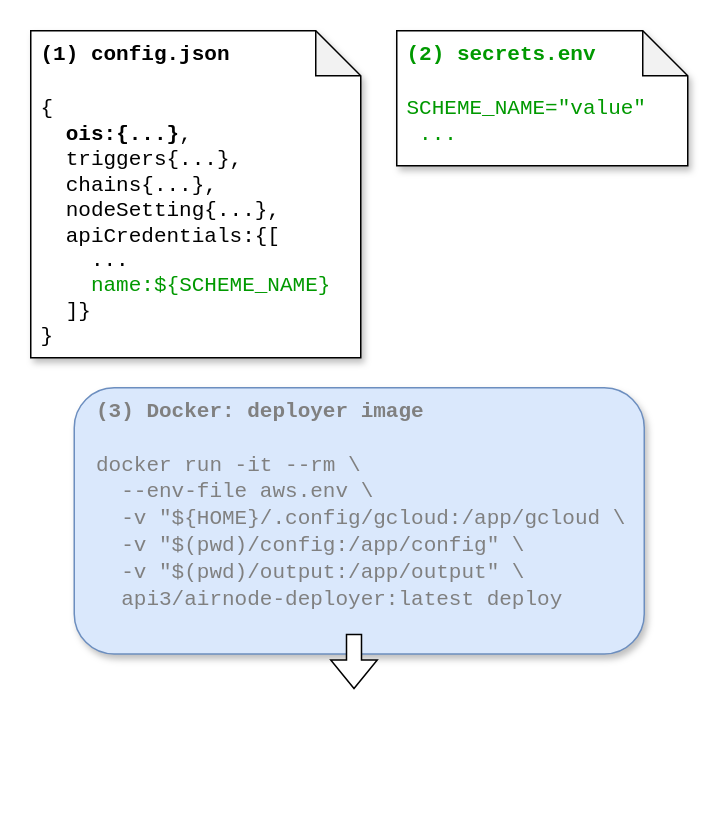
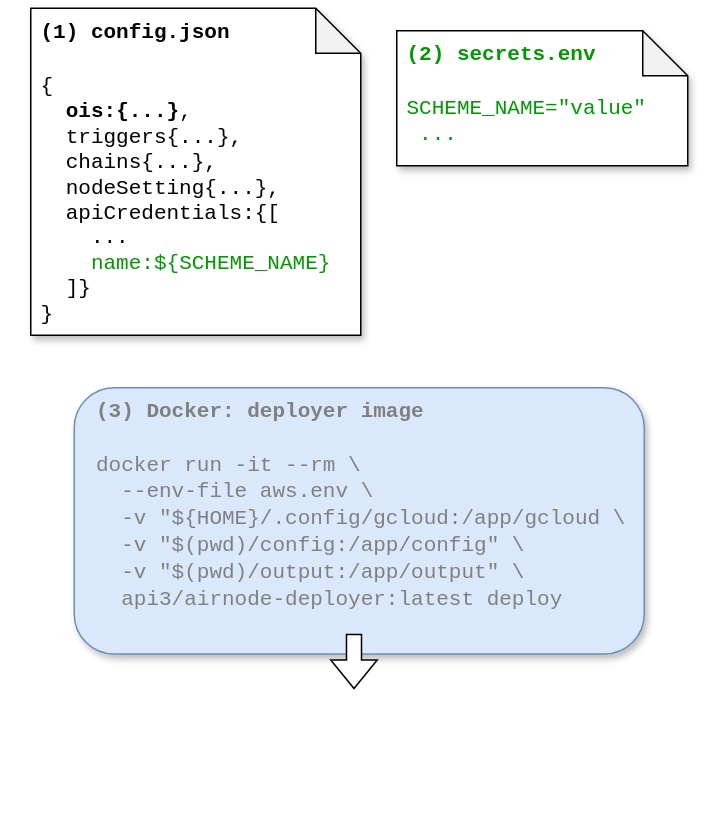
node "(1) config.json { ois:{...}, triggers{...}, chains{...}, nodeSetting{...}, apiCredentials:{[ ... name:${SCHEME_NAME} ]} }": moved (196, 194) -> (196, 172)
